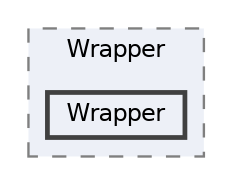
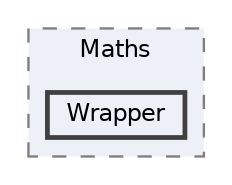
cluster "Wrapper": label "Wrapper" -> "Maths"
